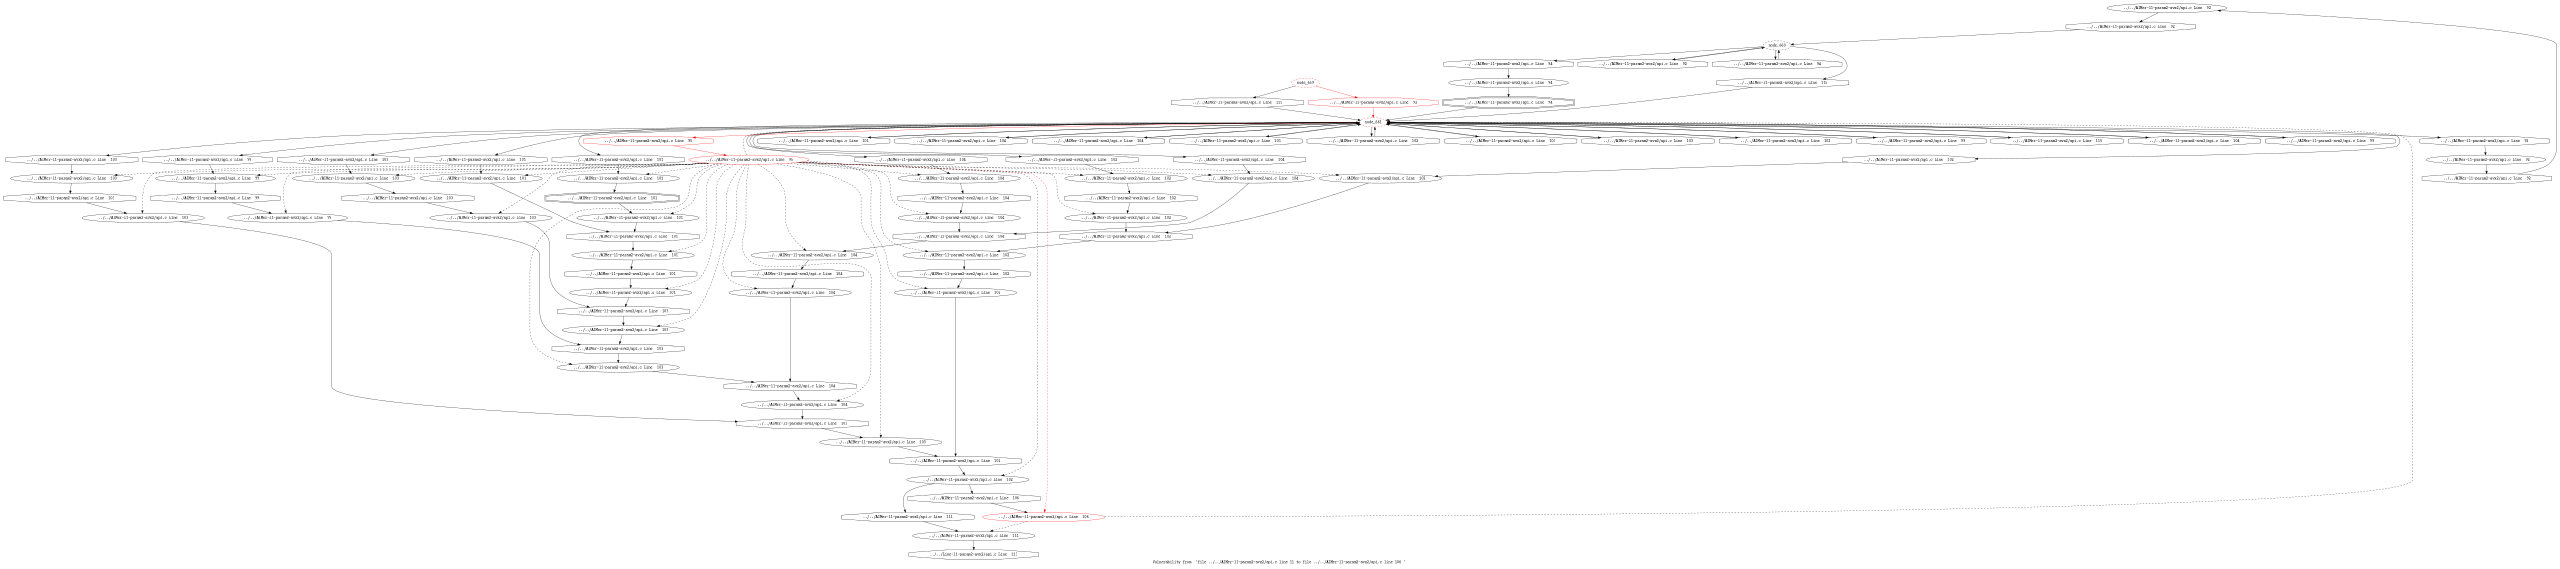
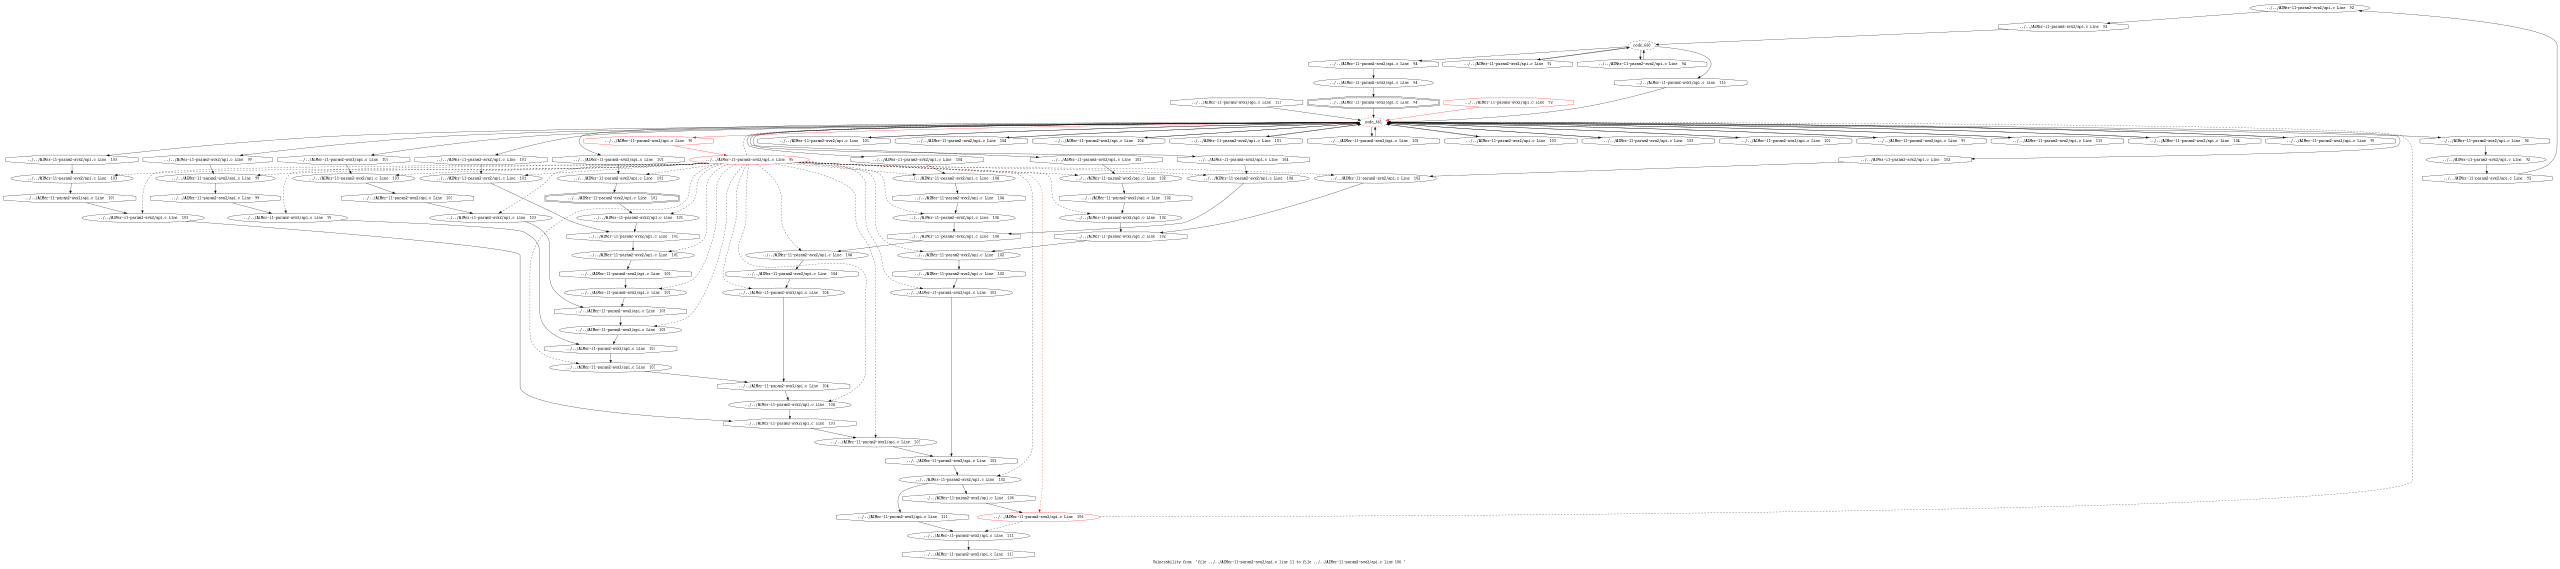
node "node_659": removed
node "../../Line-l1-param2-avx2/api.c Line  113": label "../../Line-l1-param2-avx2/api.c Line  113" -> "../../AIMer-l1-param2-avx2/api.c Line  113"
